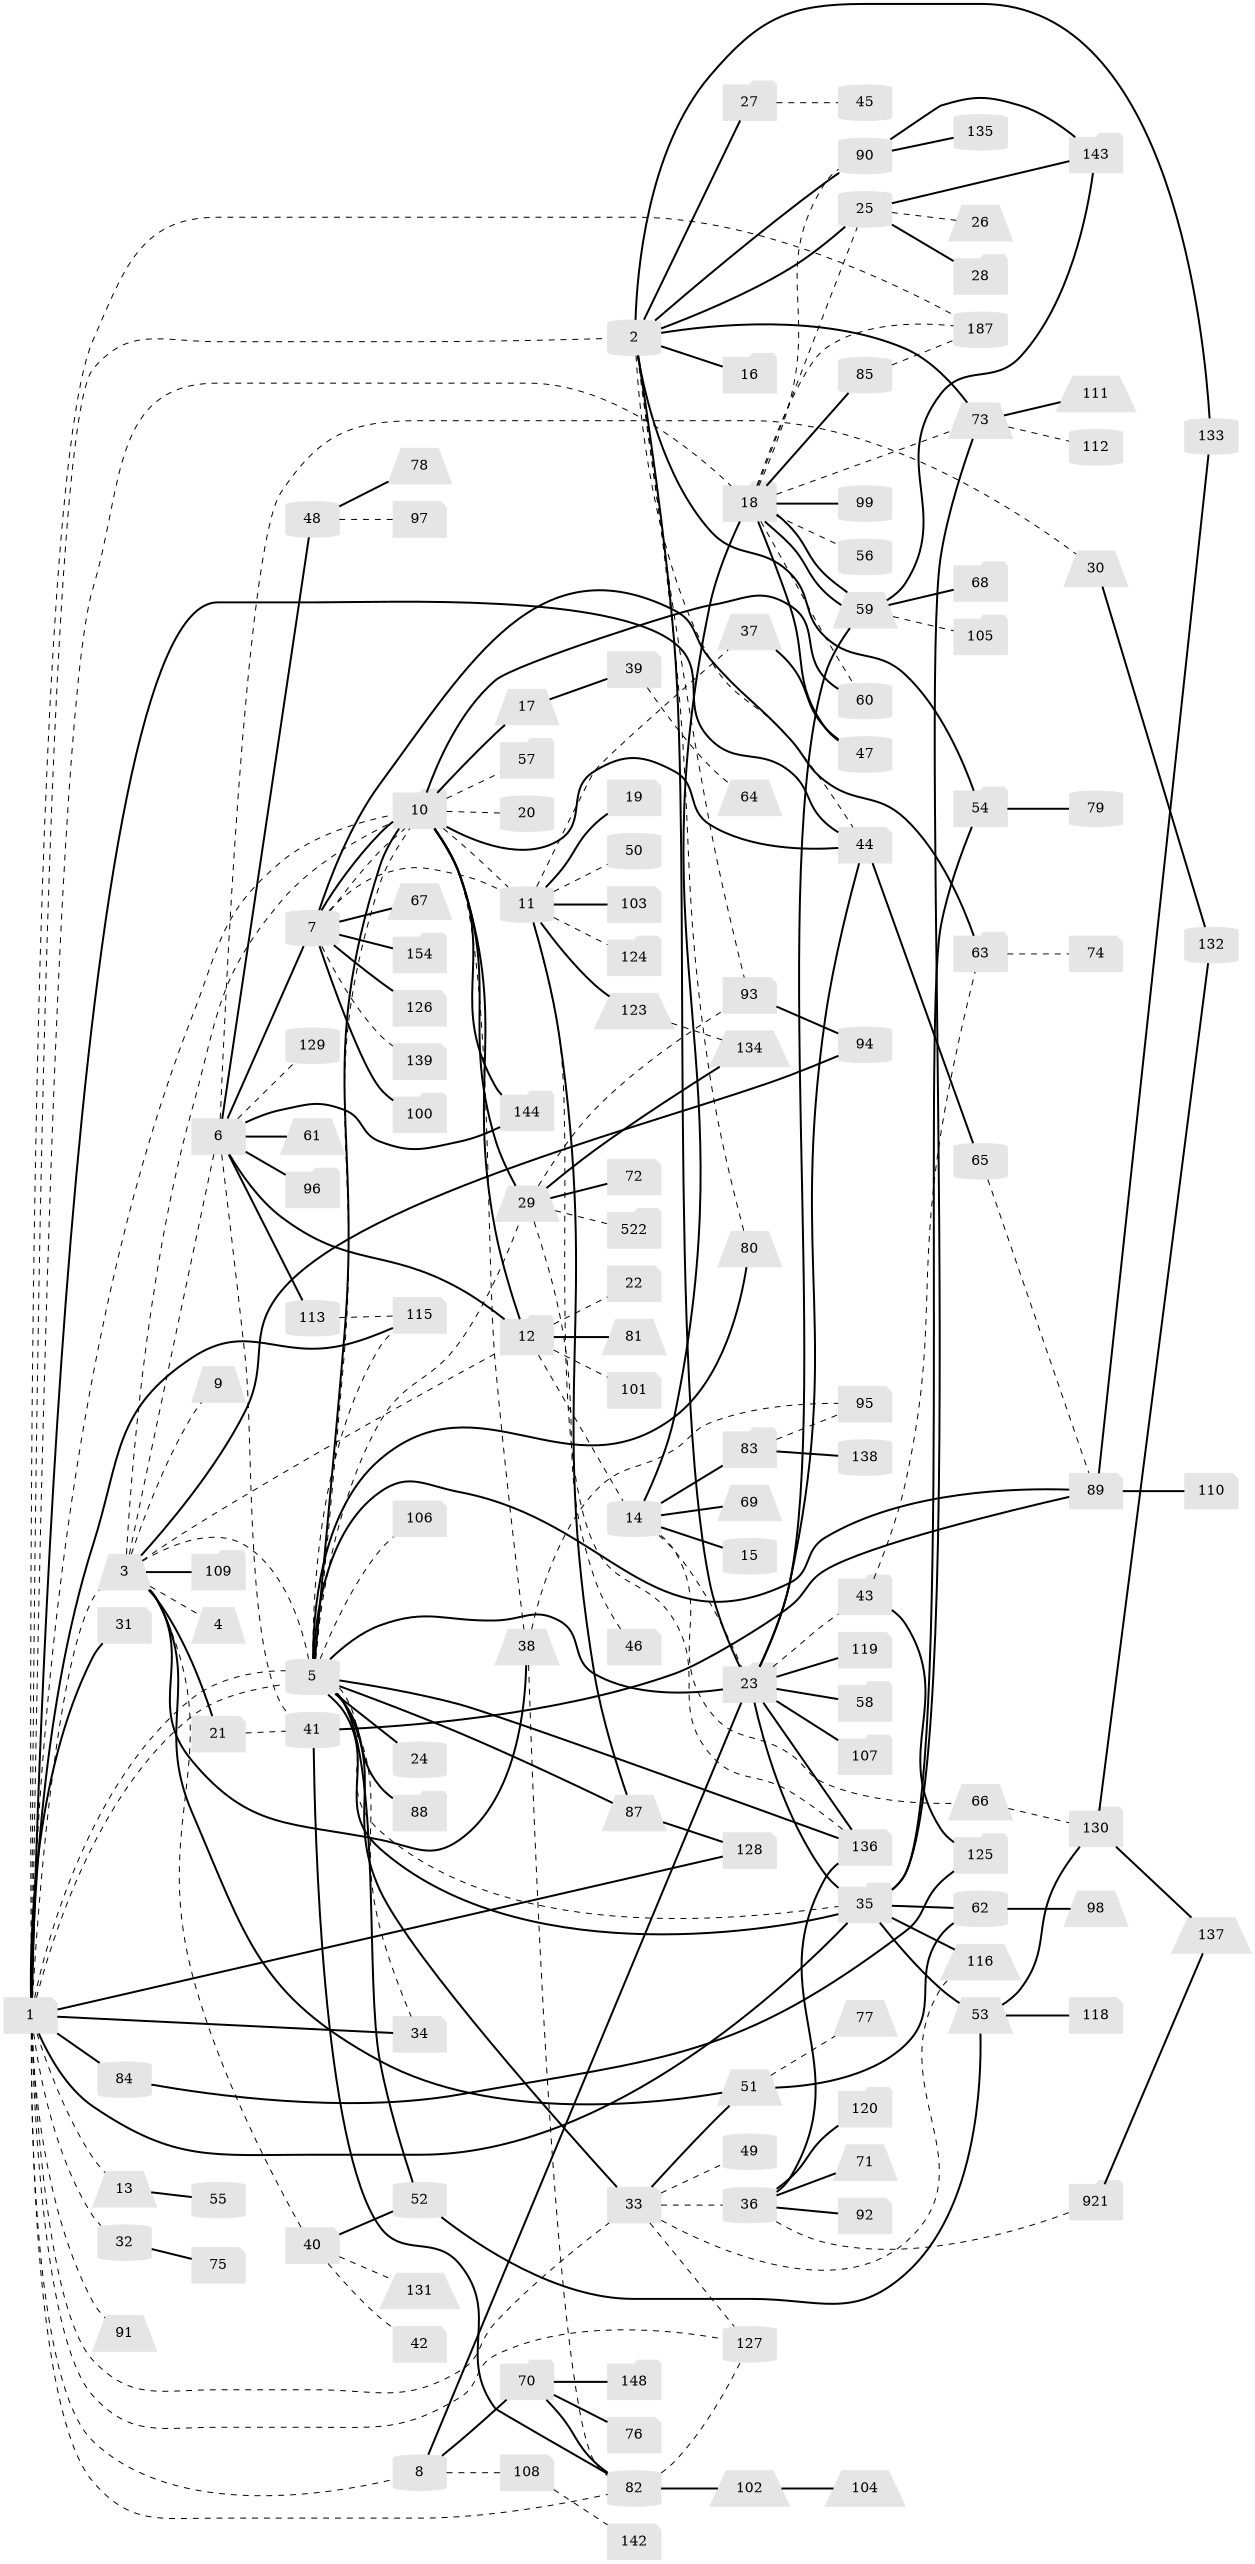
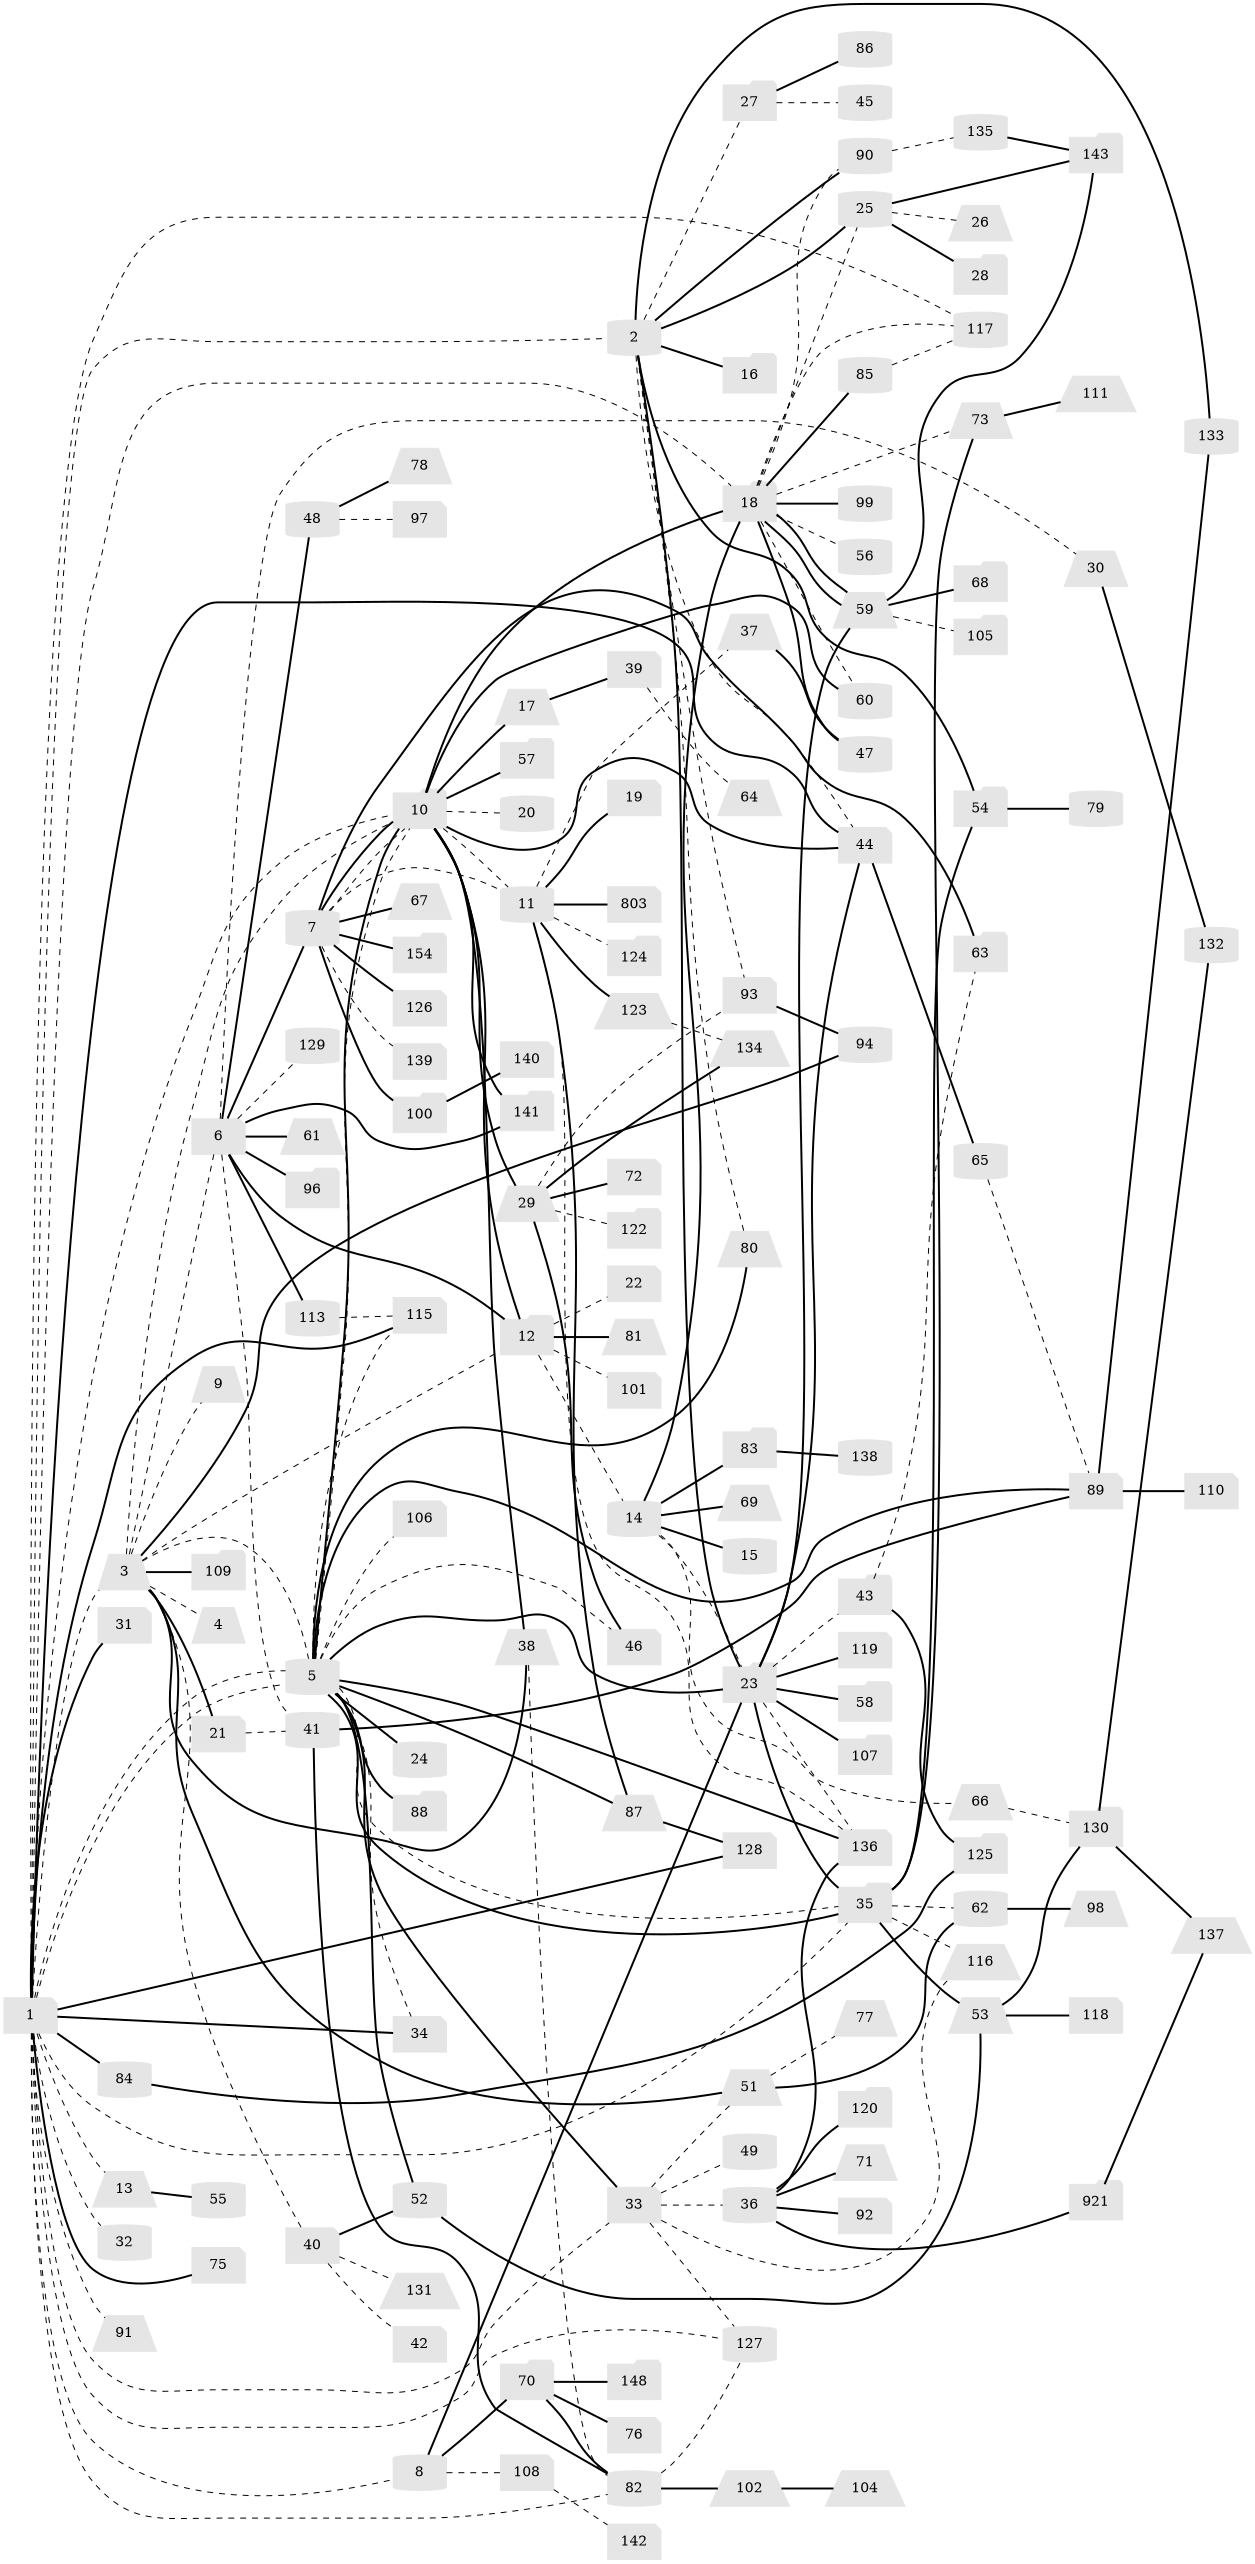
node "86": added
edge "143" -- "90": now "143" -- "135"
edge "135" -- "90": style bold -> dashed
edge "27" -- "2": style bold -> dashed
edge "2" -- "73": removed
node "187": label "187" -> "117"
node "112": removed
edge "18" -- "10": added
edge "57" -- "10": style dashed -> bold
node "50": removed
node "103": label "103" -> "803"
node "74": removed
node "140": added
node "144": label "144" -> "141"
node "522": label "522" -> "122"
edge "10" -- "38": style dashed -> bold
node "95": removed
edge "29" -- "46": style dashed -> bold
edge "29" -- "5": now "46" -- "5"
edge "23" -- "136": style bold -> dashed
edge "35" -- "62": style bold -> dashed
edge "35" -- "116": style bold -> dashed
edge "51" -- "33": style bold -> dashed
edge "35" -- "1": style bold -> dashed
edge "921" -- "36": style dashed -> bold
edge "32" -- "75": now "1" -- "75"
